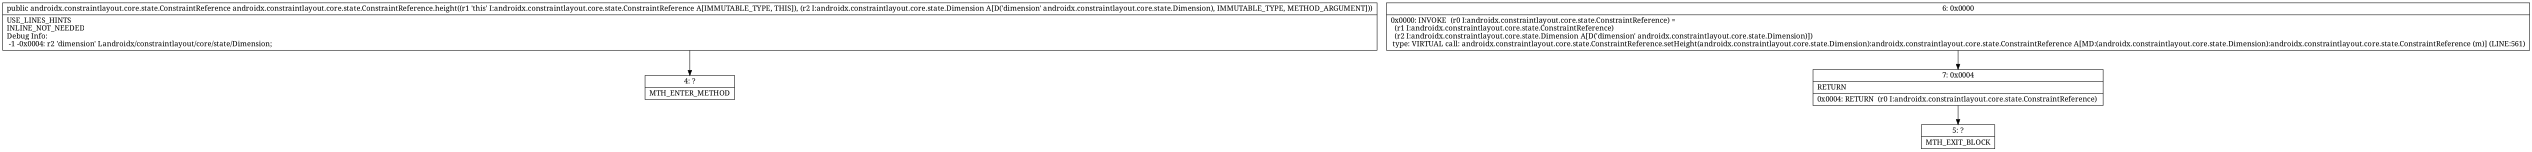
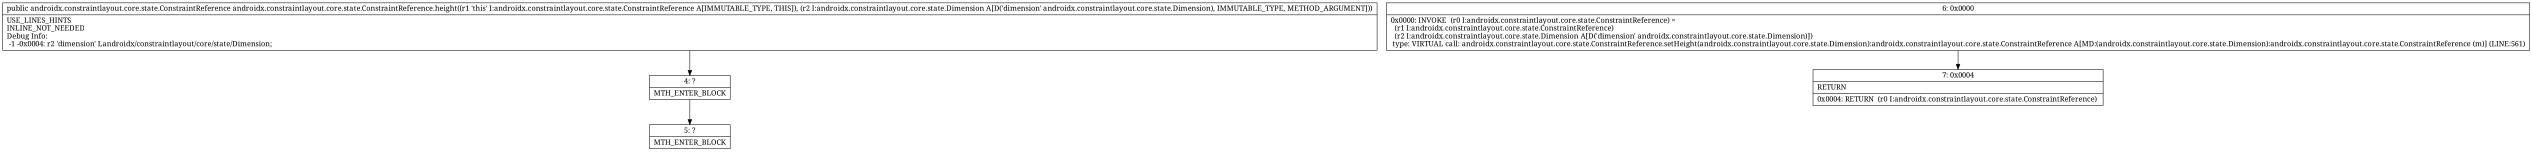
node "4: ?": text "MTH_ENTER_METHOD" -> "MTH_ENTER_BLOCK"
edge "7: 0x0004" -> "5: ?": now "4: ?" -> "5: ?"
node "5: ?": text "MTH_EXIT_BLOCK" -> "MTH_ENTER_BLOCK"
